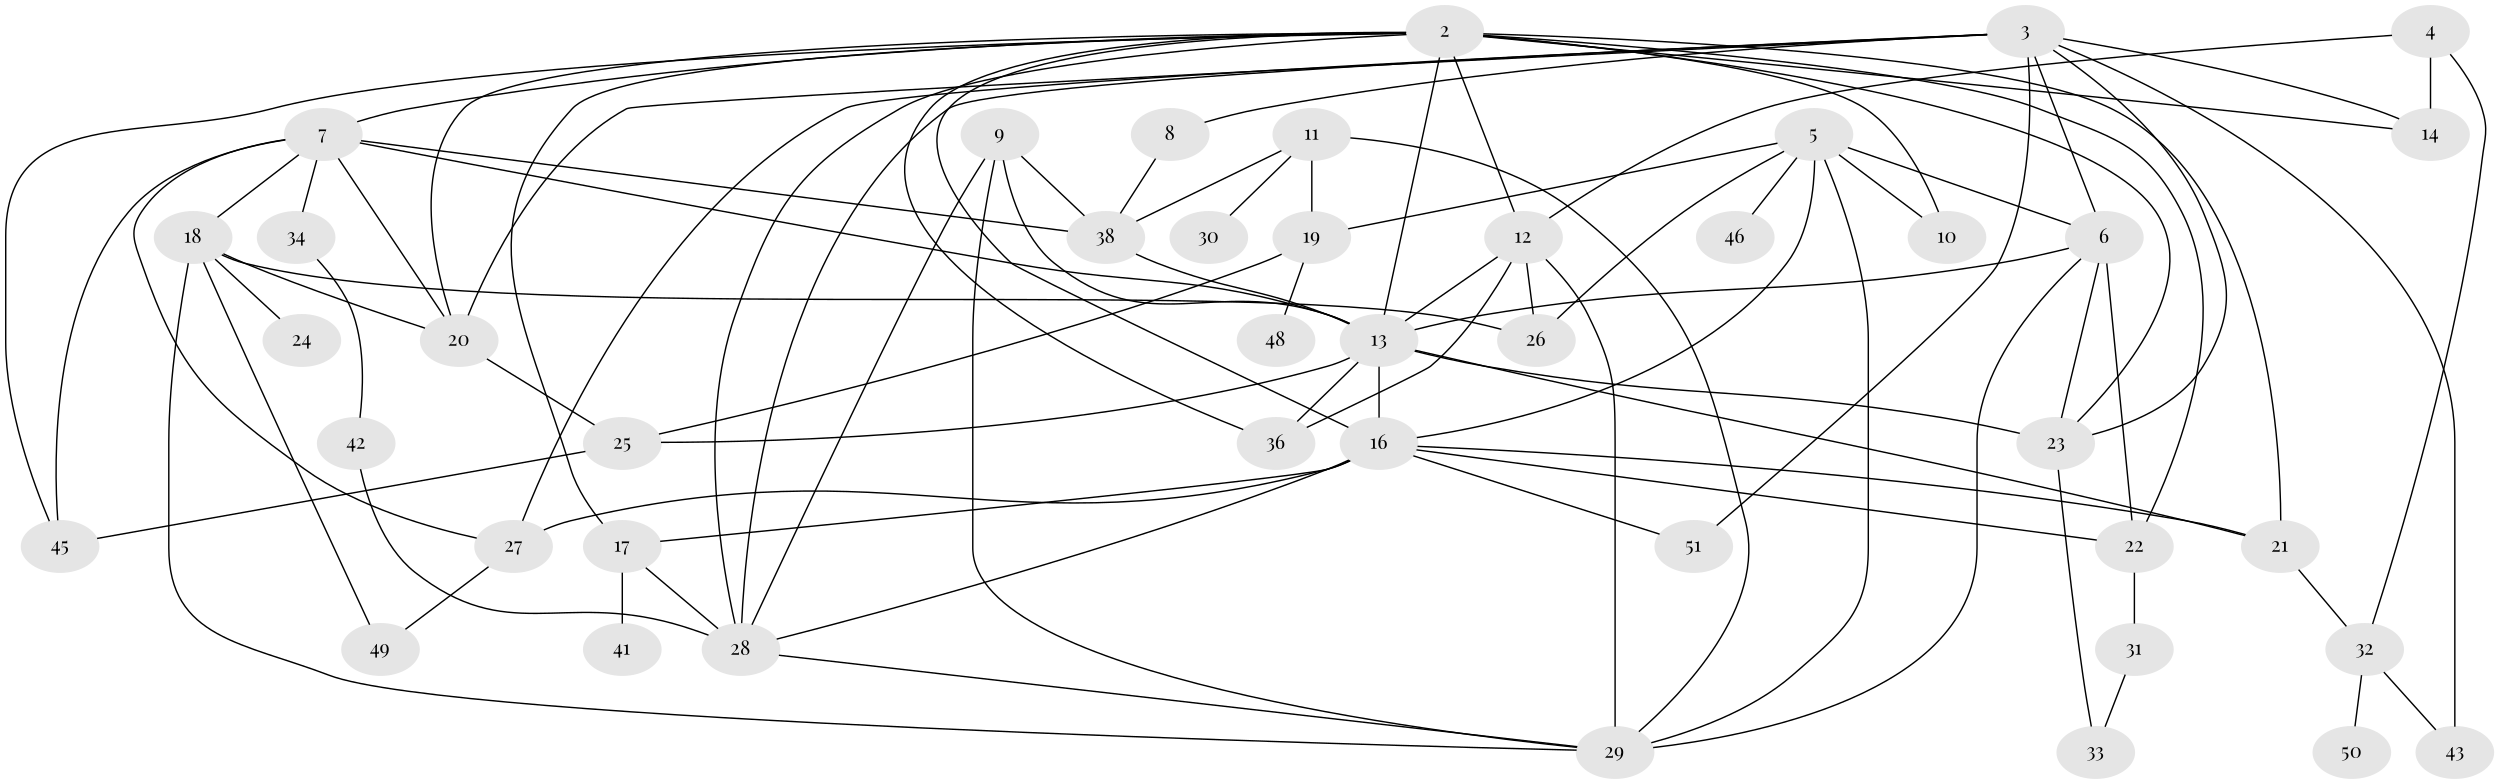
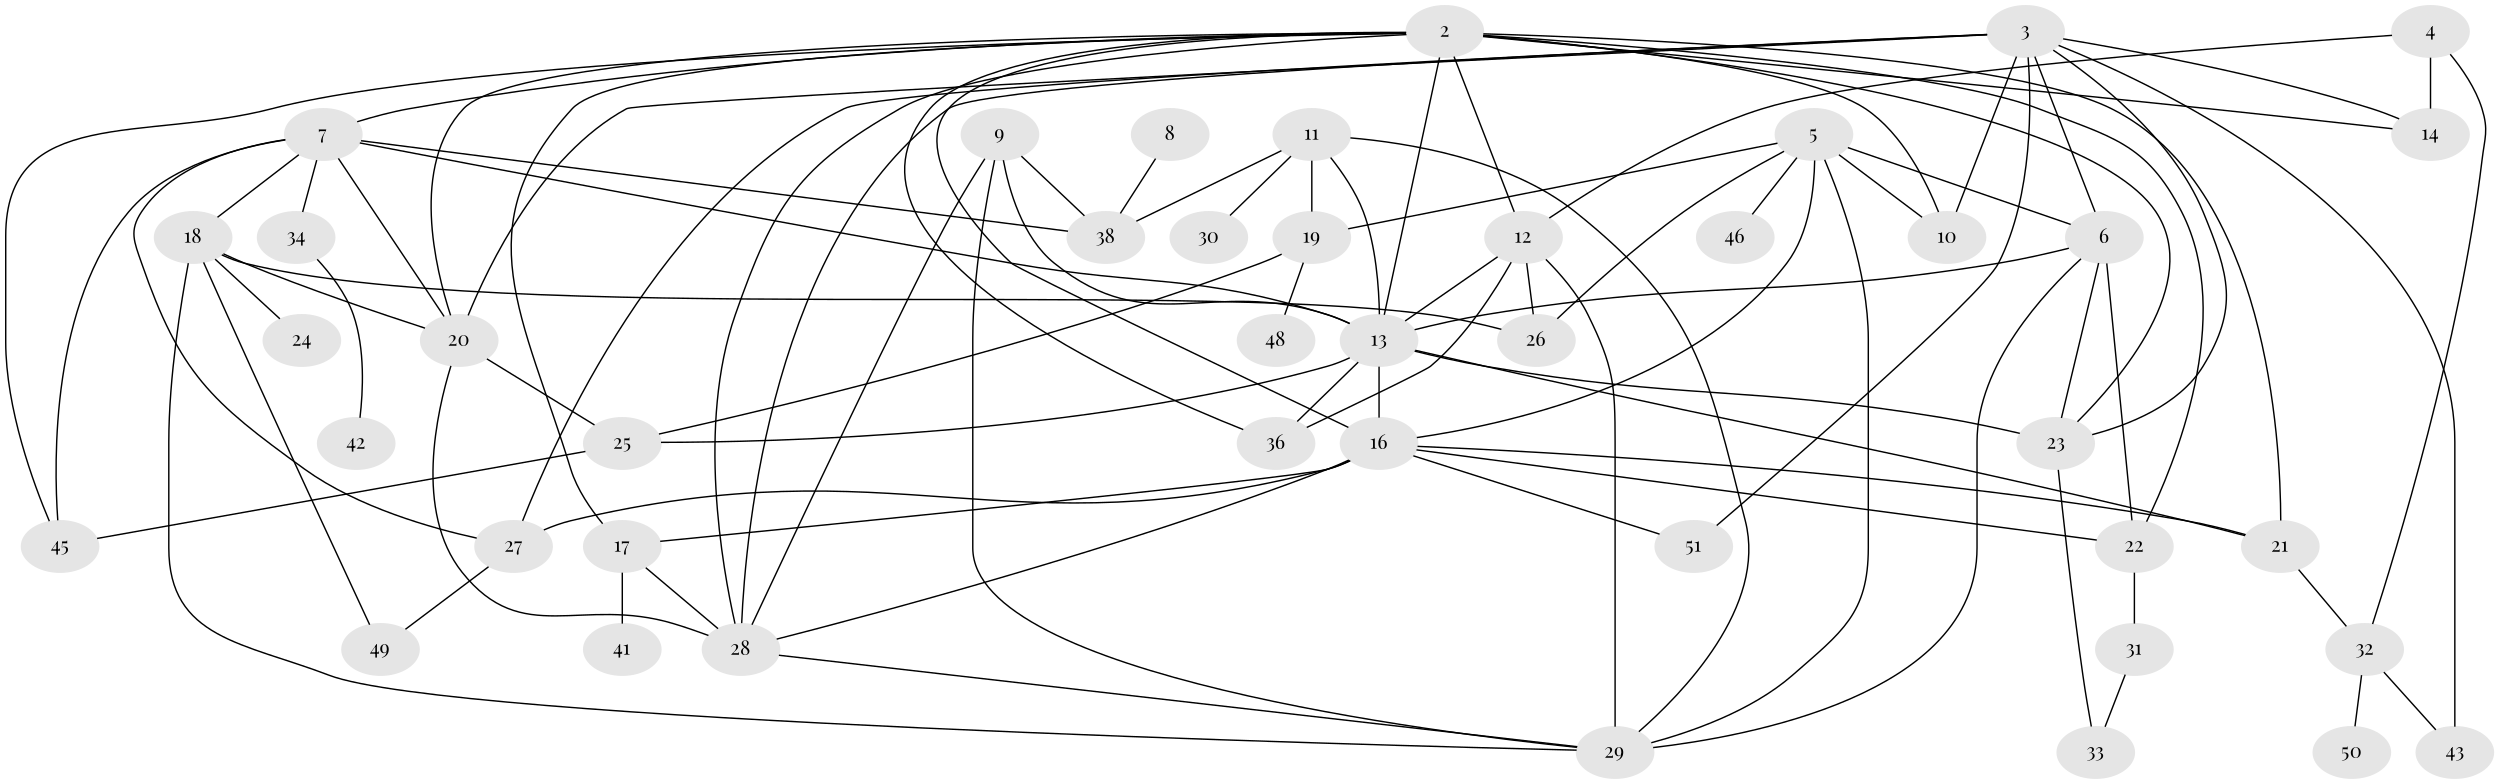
edge "3" -- "8": now "3" -- "10"
edge "38" -- "13": now "11" -- "13"
edge "42" -- "28": now "20" -- "28"
